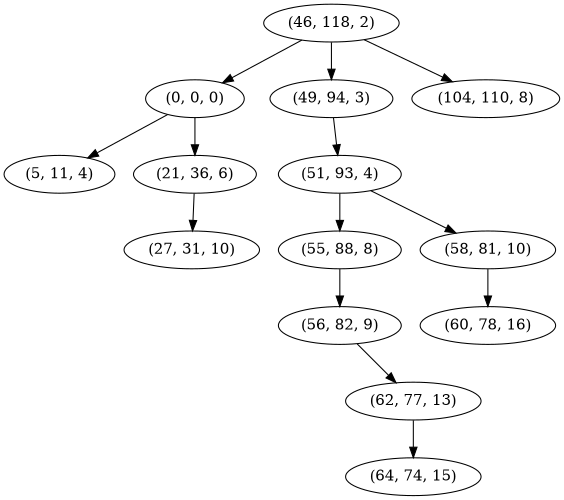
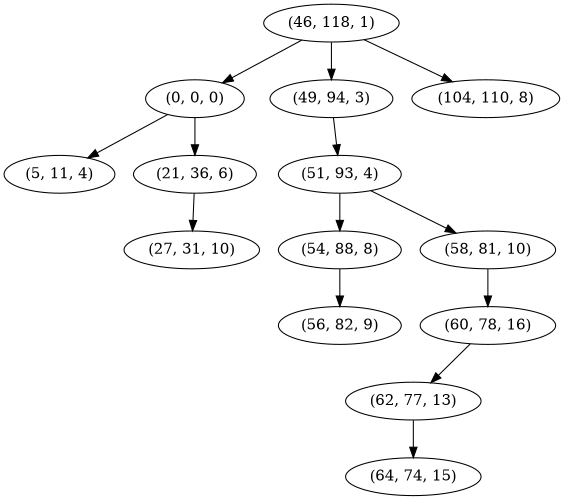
node "(46, 118, 2)": label "(46, 118, 2)" -> "(46, 118, 1)"
node "(55, 88, 8)": label "(55, 88, 8)" -> "(54, 88, 8)"
edge "(56, 82, 9)" -> "(62, 77, 13)": now "(60, 78, 16)" -> "(62, 77, 13)"
